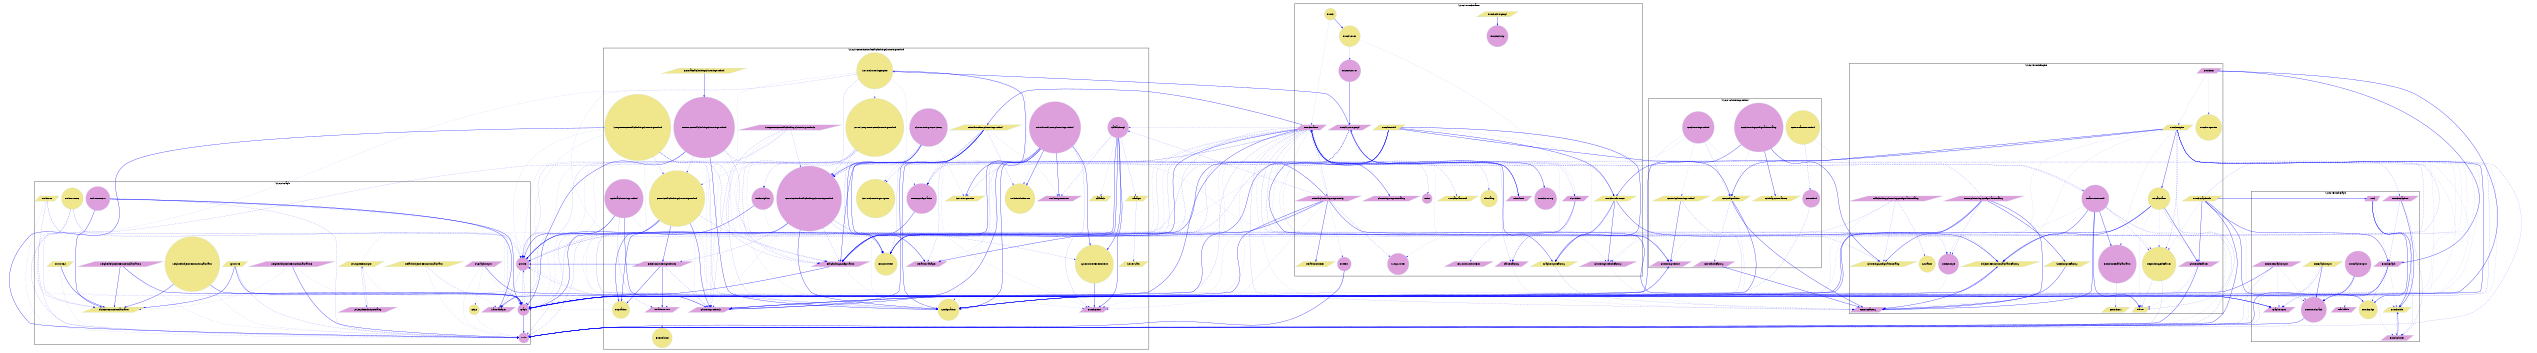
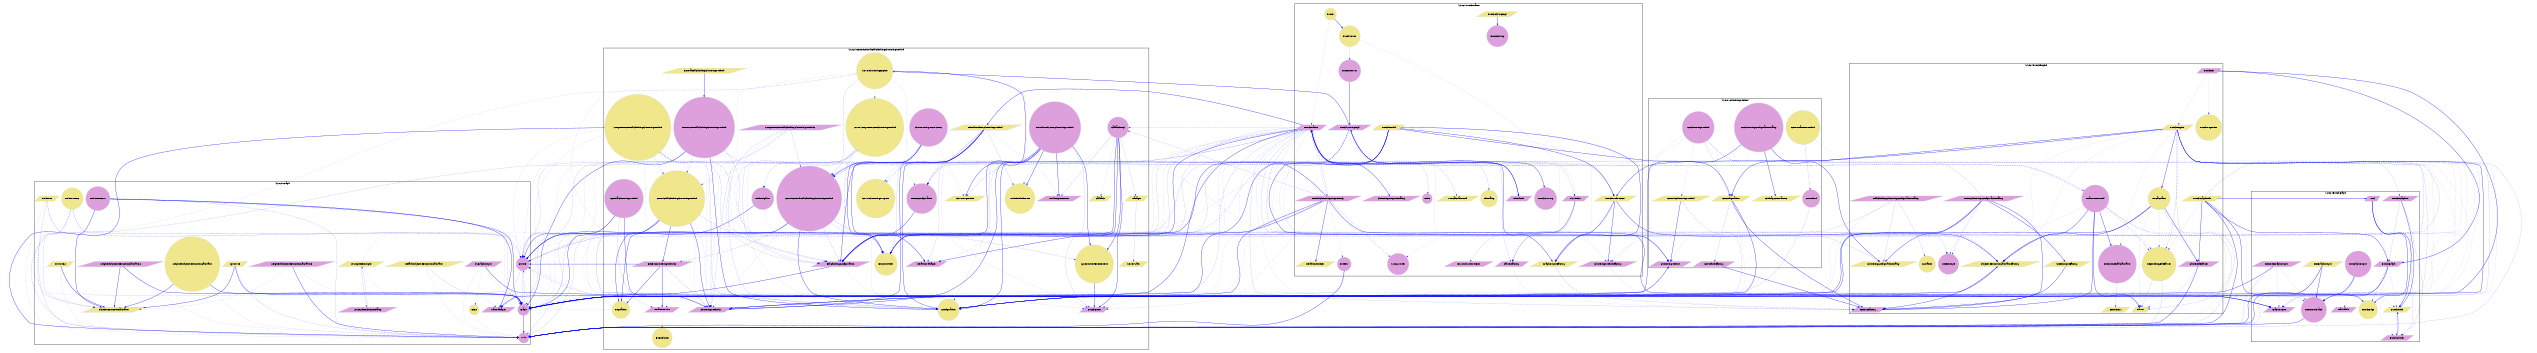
edge "GAClusteringMethod" -> "Graph": added
edge "TXTGraphOutput" -> "Node": style dotted -> bold
